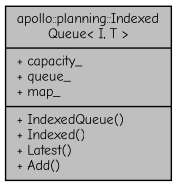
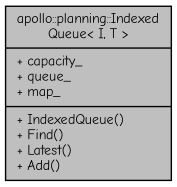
node "apollo::planning::Indexed": text "+ Indexed()" -> "+ Find()"
